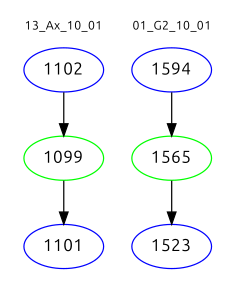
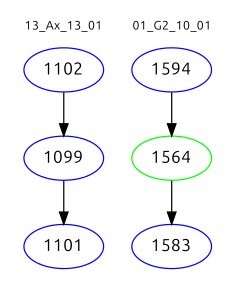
cluster "13_Ax_10_01": label "13_Ax_10_01" -> "13_Ax_13_01"
node "1099": color green -> blue
node "1565": label "1565" -> "1564"
node "1523": label "1523" -> "1583"
